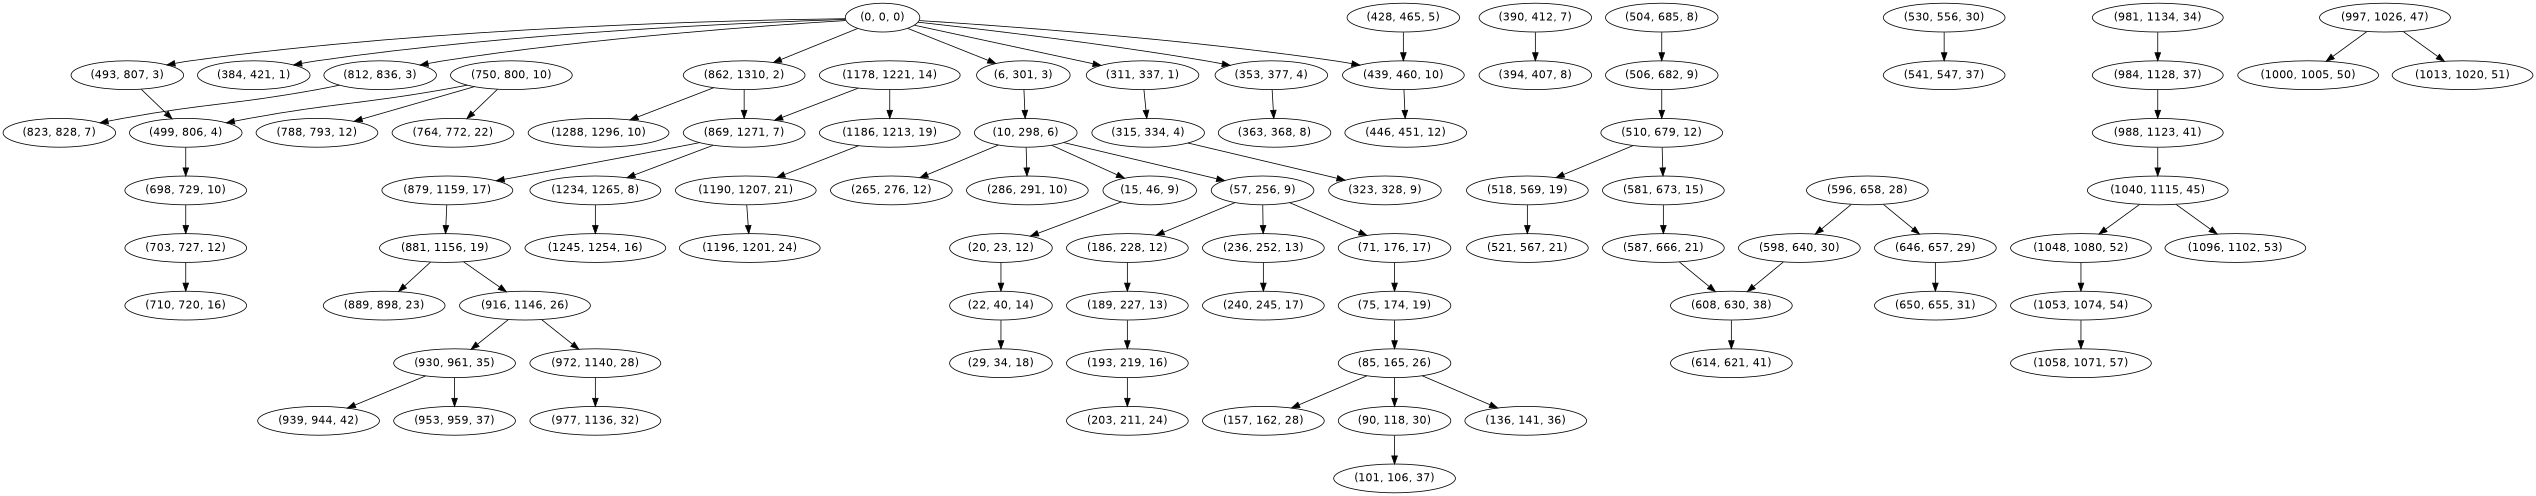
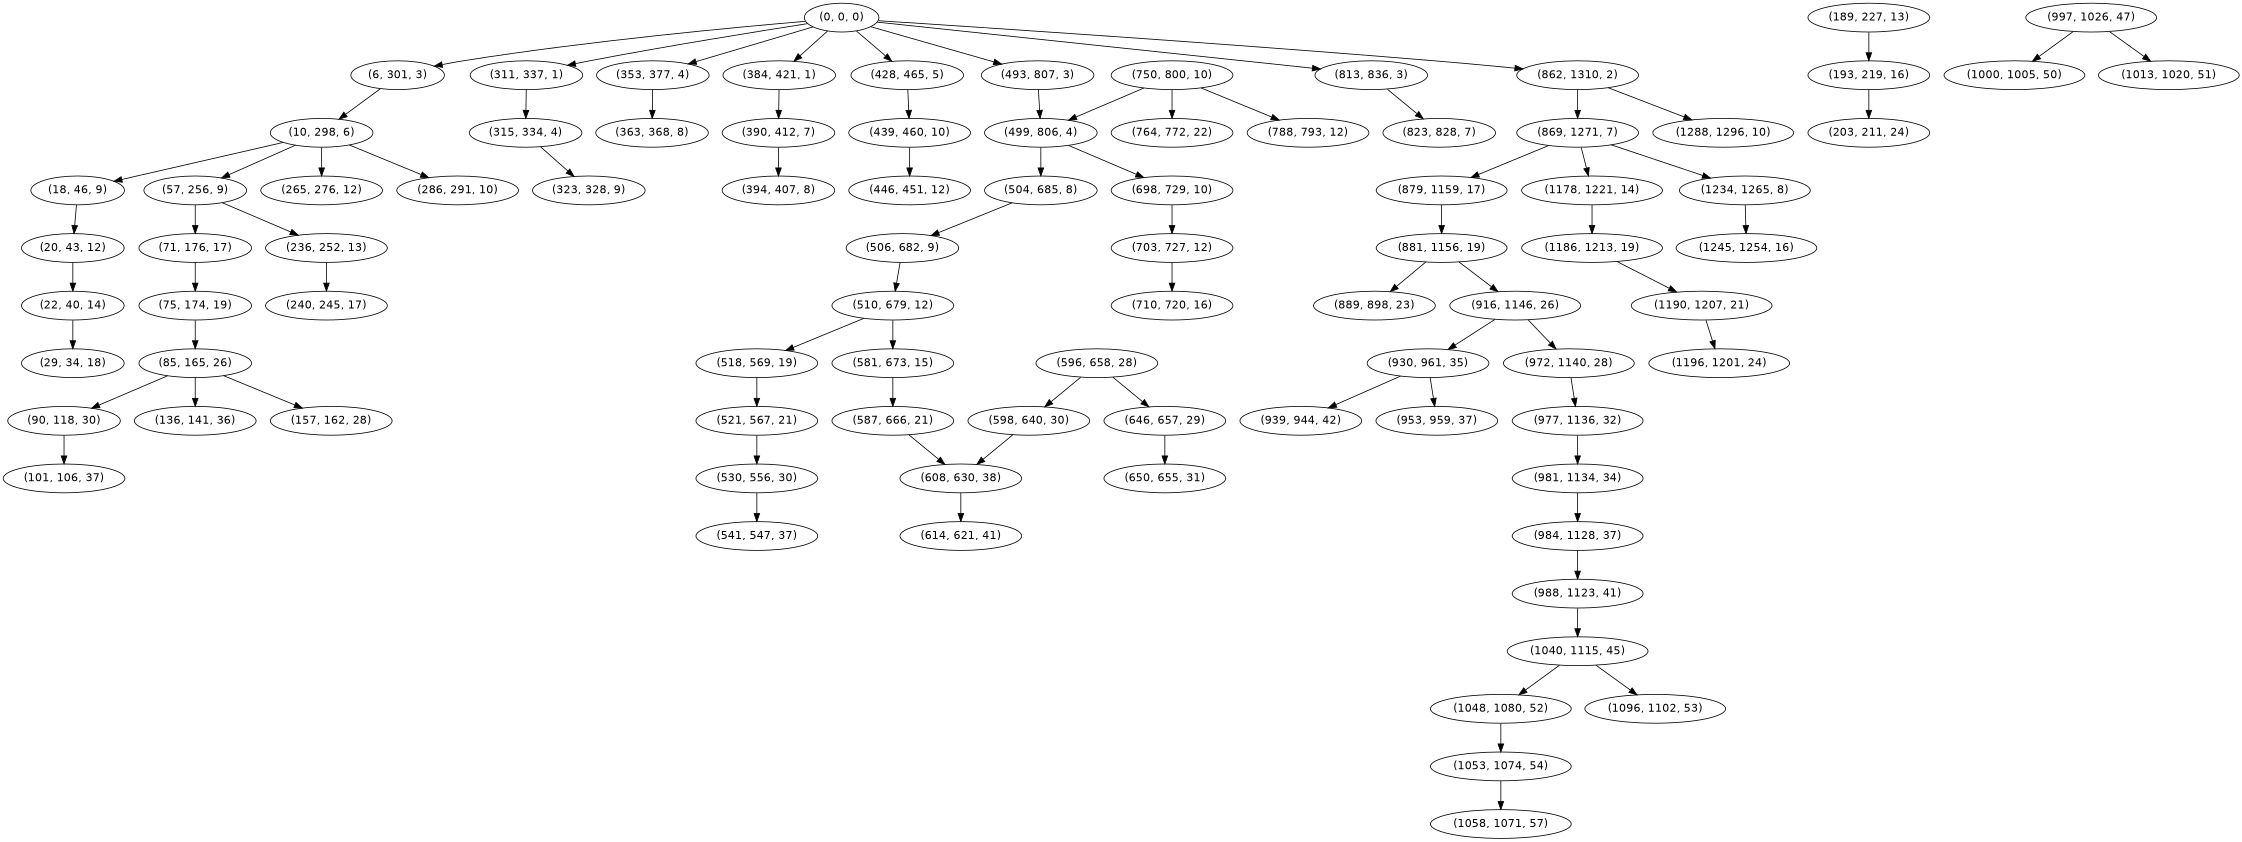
edge "(0, 0, 0)" -> "(439, 460, 10)": now "(0, 0, 0)" -> "(428, 465, 5)"
node "(812, 836, 3)": label "(812, 836, 3)" -> "(813, 836, 3)"
edge "(384, 421, 1)" -> "(390, 412, 7)": added
edge "(1178, 1221, 14)" -> "(869, 1271, 7)": reversed
edge "(499, 806, 4)" -> "(504, 685, 8)": added
node "(15, 46, 9)": label "(15, 46, 9)" -> "(18, 46, 9)"
node "(20, 23, 12)": label "(20, 23, 12)" -> "(20, 43, 12)"
node "(186, 228, 12)": removed
edge "(521, 567, 21)" -> "(530, 556, 30)": added
edge "(977, 1136, 32)" -> "(981, 1134, 34)": added
